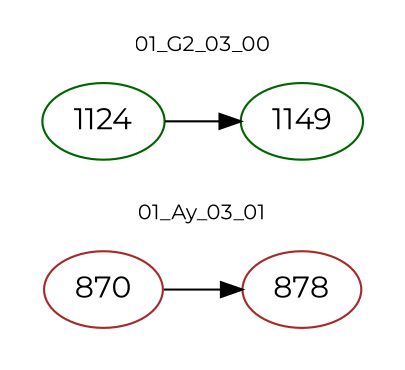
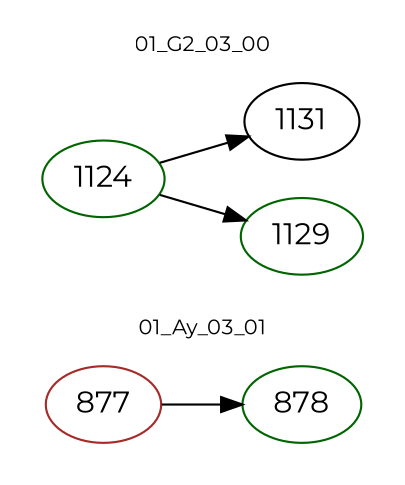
node "1131": added
node "1149": label "1149" -> "1129"
node "870": label "870" -> "877"
node "878": color brown -> darkgreen
